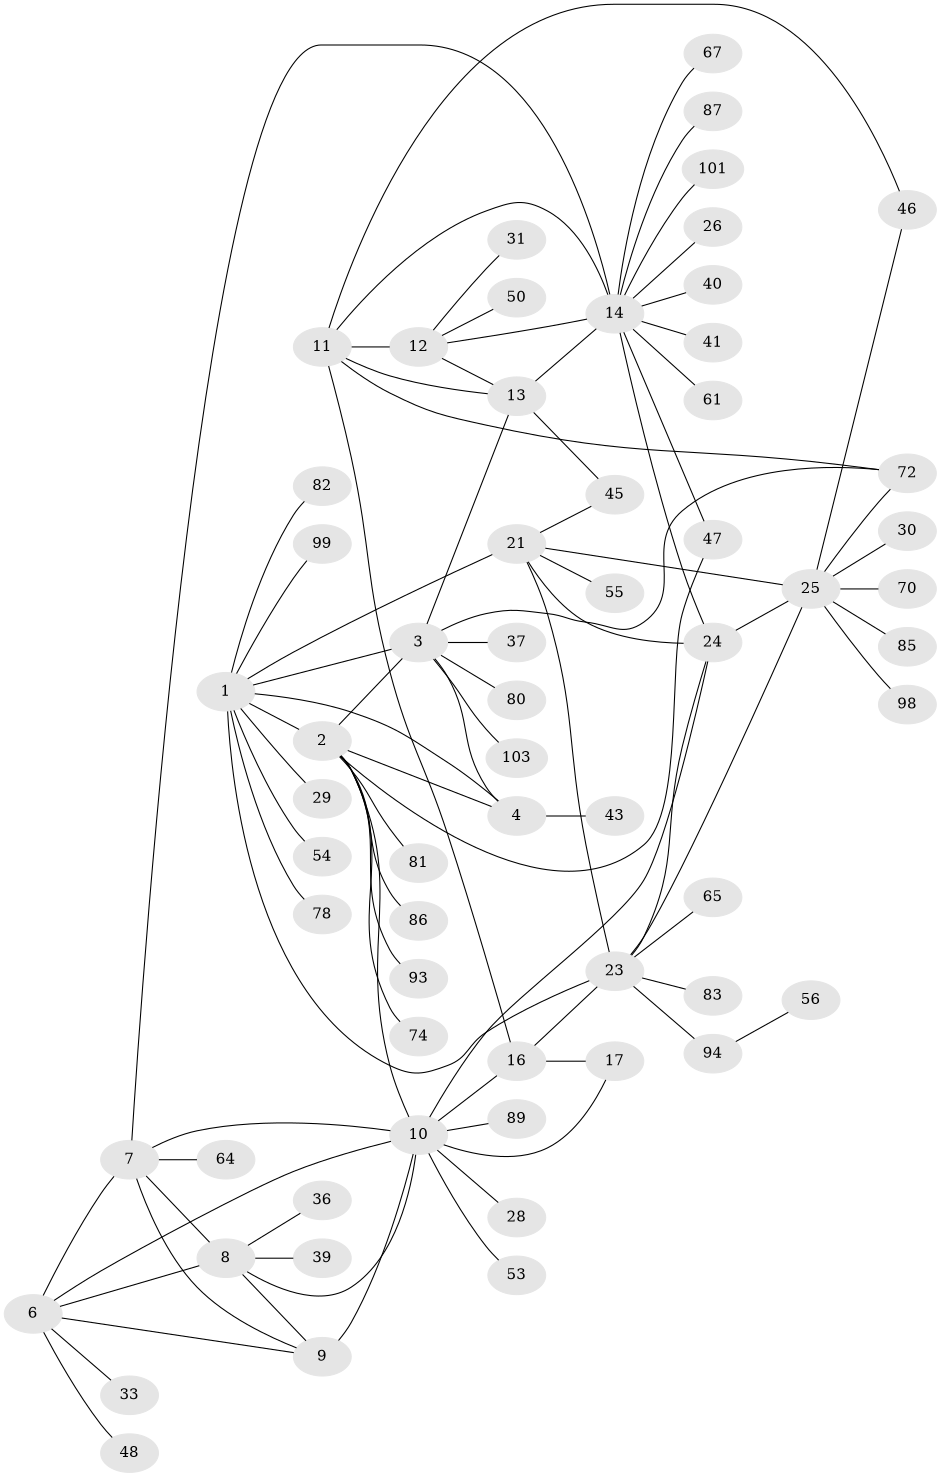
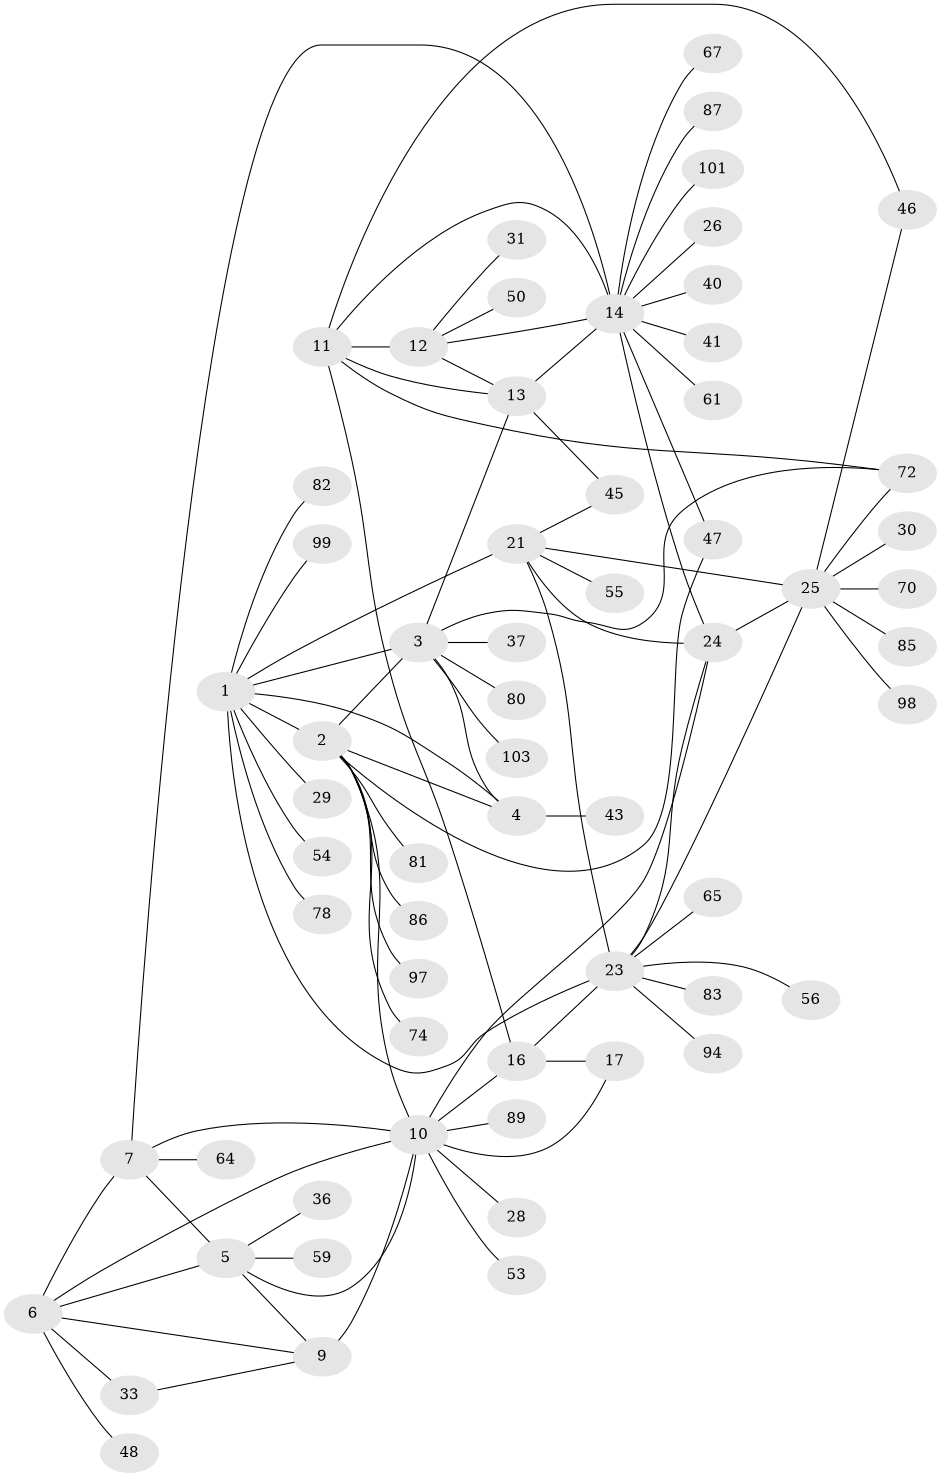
node "93": label "93" -> "97"
edge "56" -- "94": now "56" -- "23"
node "8": label "8" -> "5"
node "39": label "39" -> "59"
edge "7" -- "9": now "33" -- "9"
